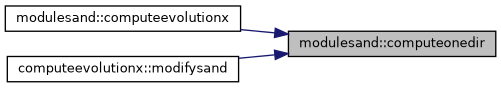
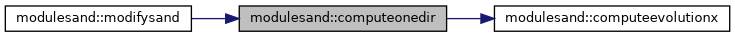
edge "modulesand::computeevolutionx" -> "modulesand::computeonedir": reversed
node "computeevolutionx::modifysand": label "computeevolutionx::modifysand" -> "modulesand::modifysand"
